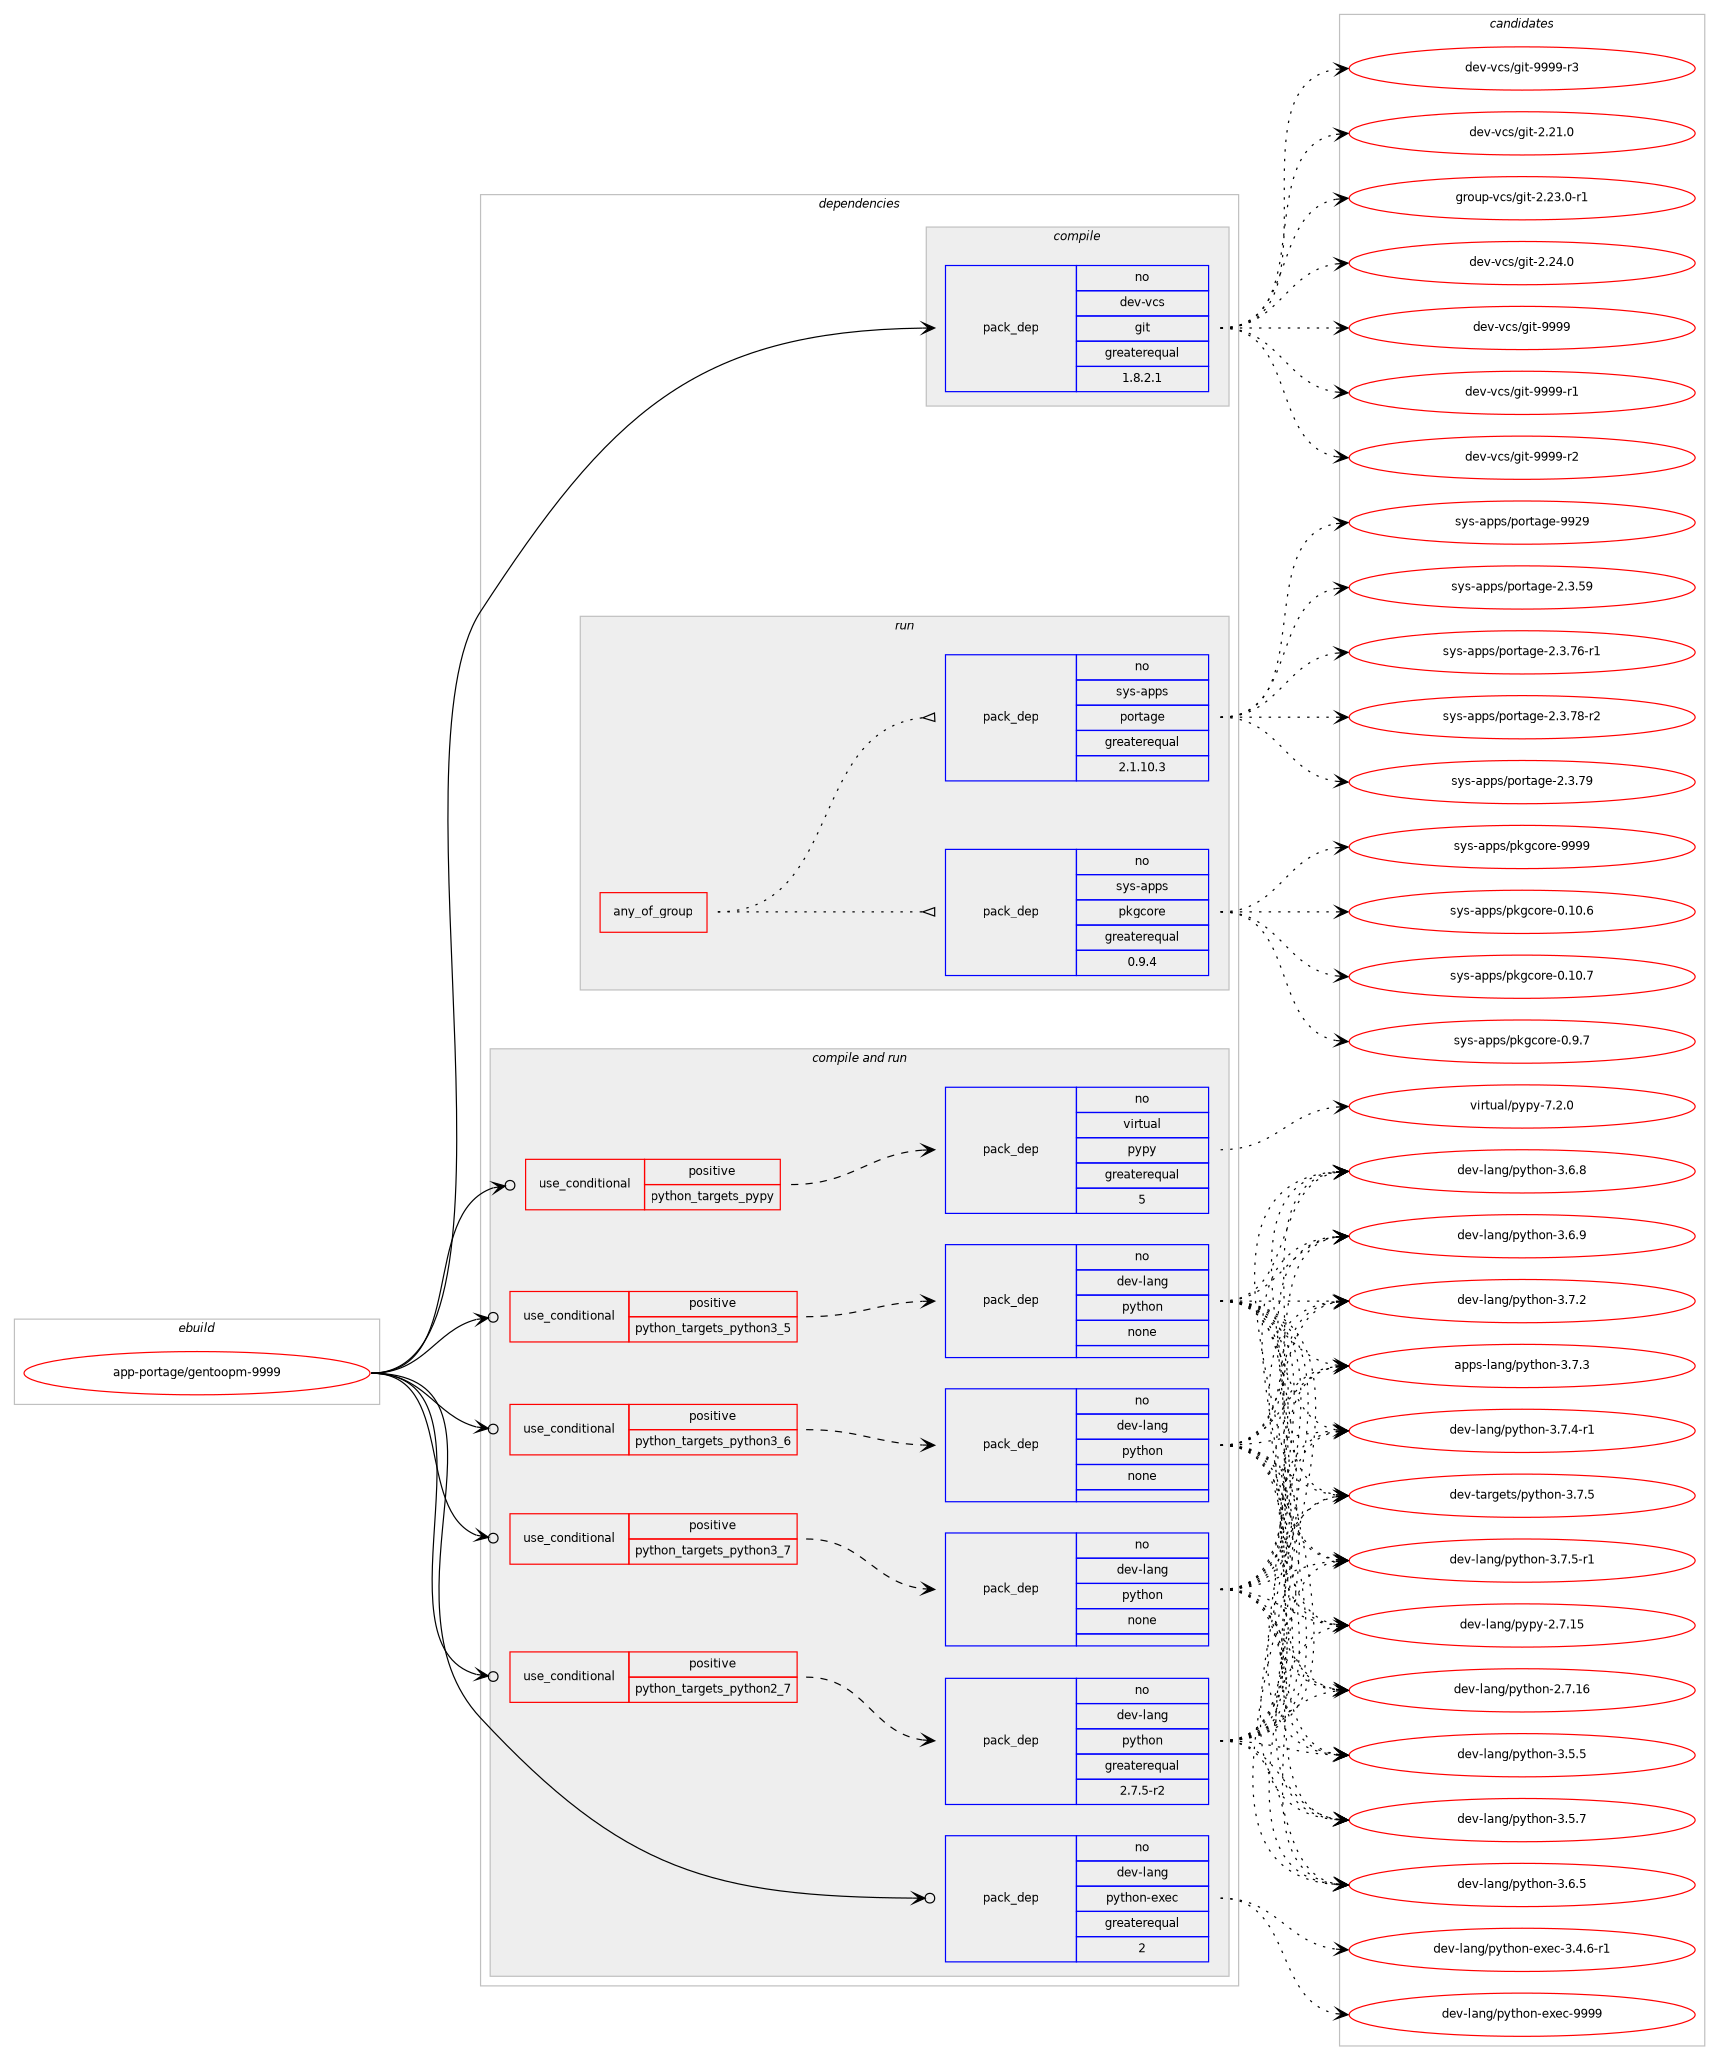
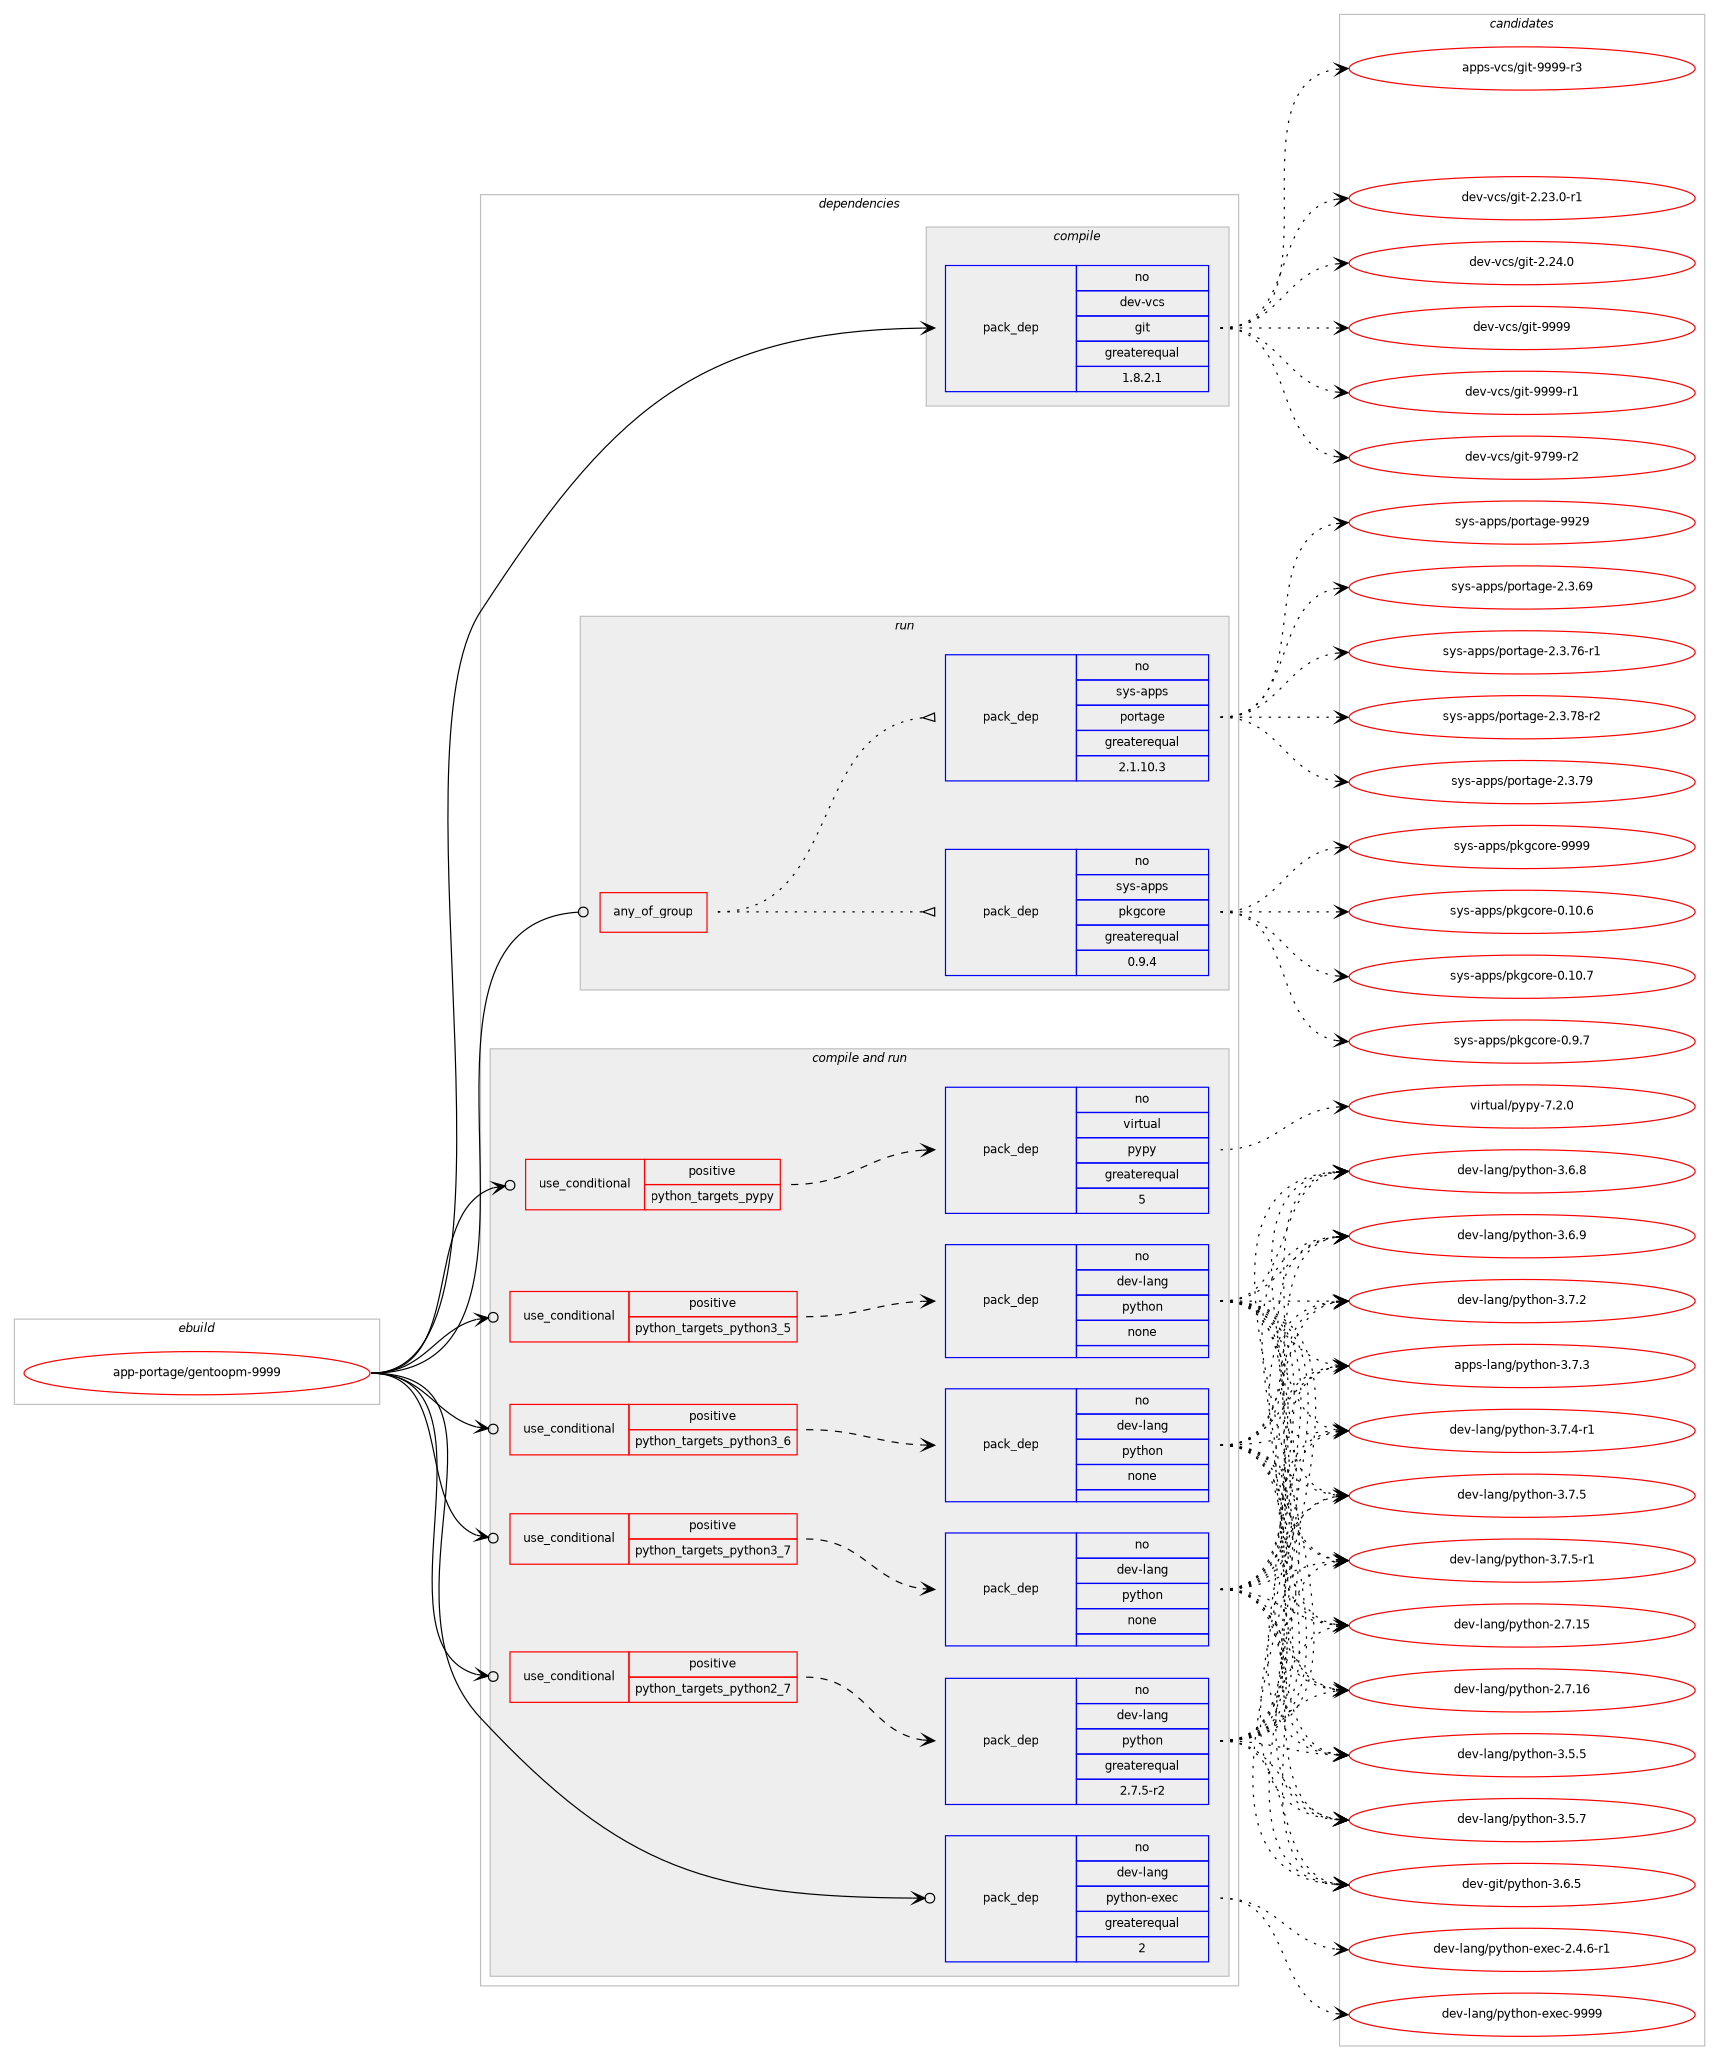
node "dev-vcs/git-9999-r3": label "dev-vcs/git-9999-r3" -> "apps-vcs/git-9999-r3"
node "dev-vcs/git-2.21.0": removed
node "group-vcs/git-2.23.0-r1": label "group-vcs/git-2.23.0-r1" -> "dev-vcs/git-2.23.0-r1"
node "dev-vcs/git-9999-r2": label "dev-vcs/git-9999-r2" -> "dev-vcs/git-9799-r2"
node "sys-apps/portage-2.3.59": label "sys-apps/portage-2.3.59" -> "sys-apps/portage-2.3.69"
edge "app-portage/gentoopm-9999" -> "any_of_group": added
node "dev-targets/python-3.7.5": label "dev-targets/python-3.7.5" -> "dev-lang/python-3.7.5"
node "dev-lang/pypy-2.7.15": label "dev-lang/pypy-2.7.15" -> "dev-lang/python-2.7.15"
node "dev-lang/python-3.6.5": label "dev-lang/python-3.6.5" -> "dev-git/python-3.6.5"
node "dev-lang/python-exec-3.4.6-r1": label "dev-lang/python-exec-3.4.6-r1" -> "dev-lang/python-exec-2.4.6-r1"
